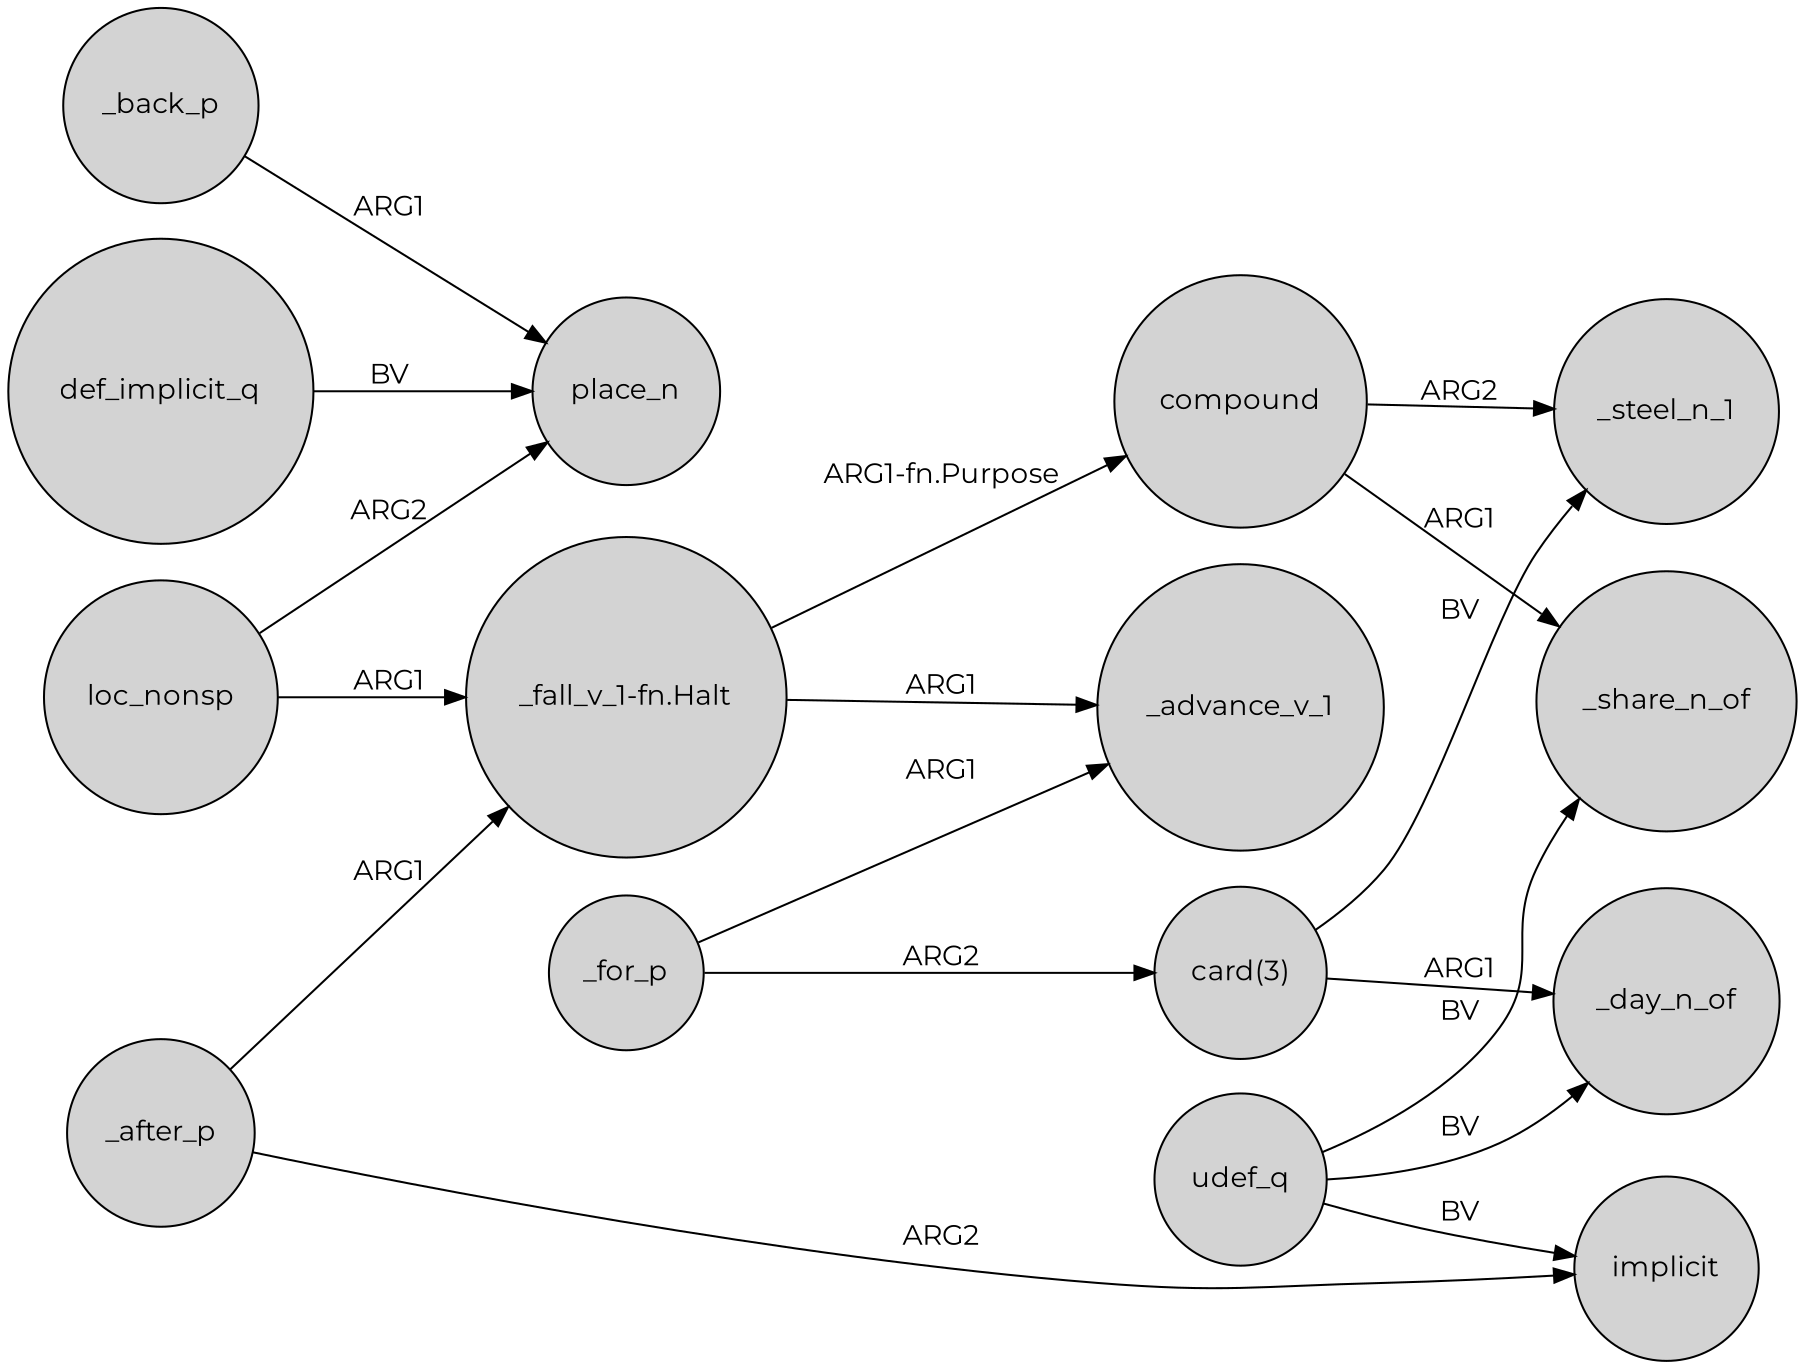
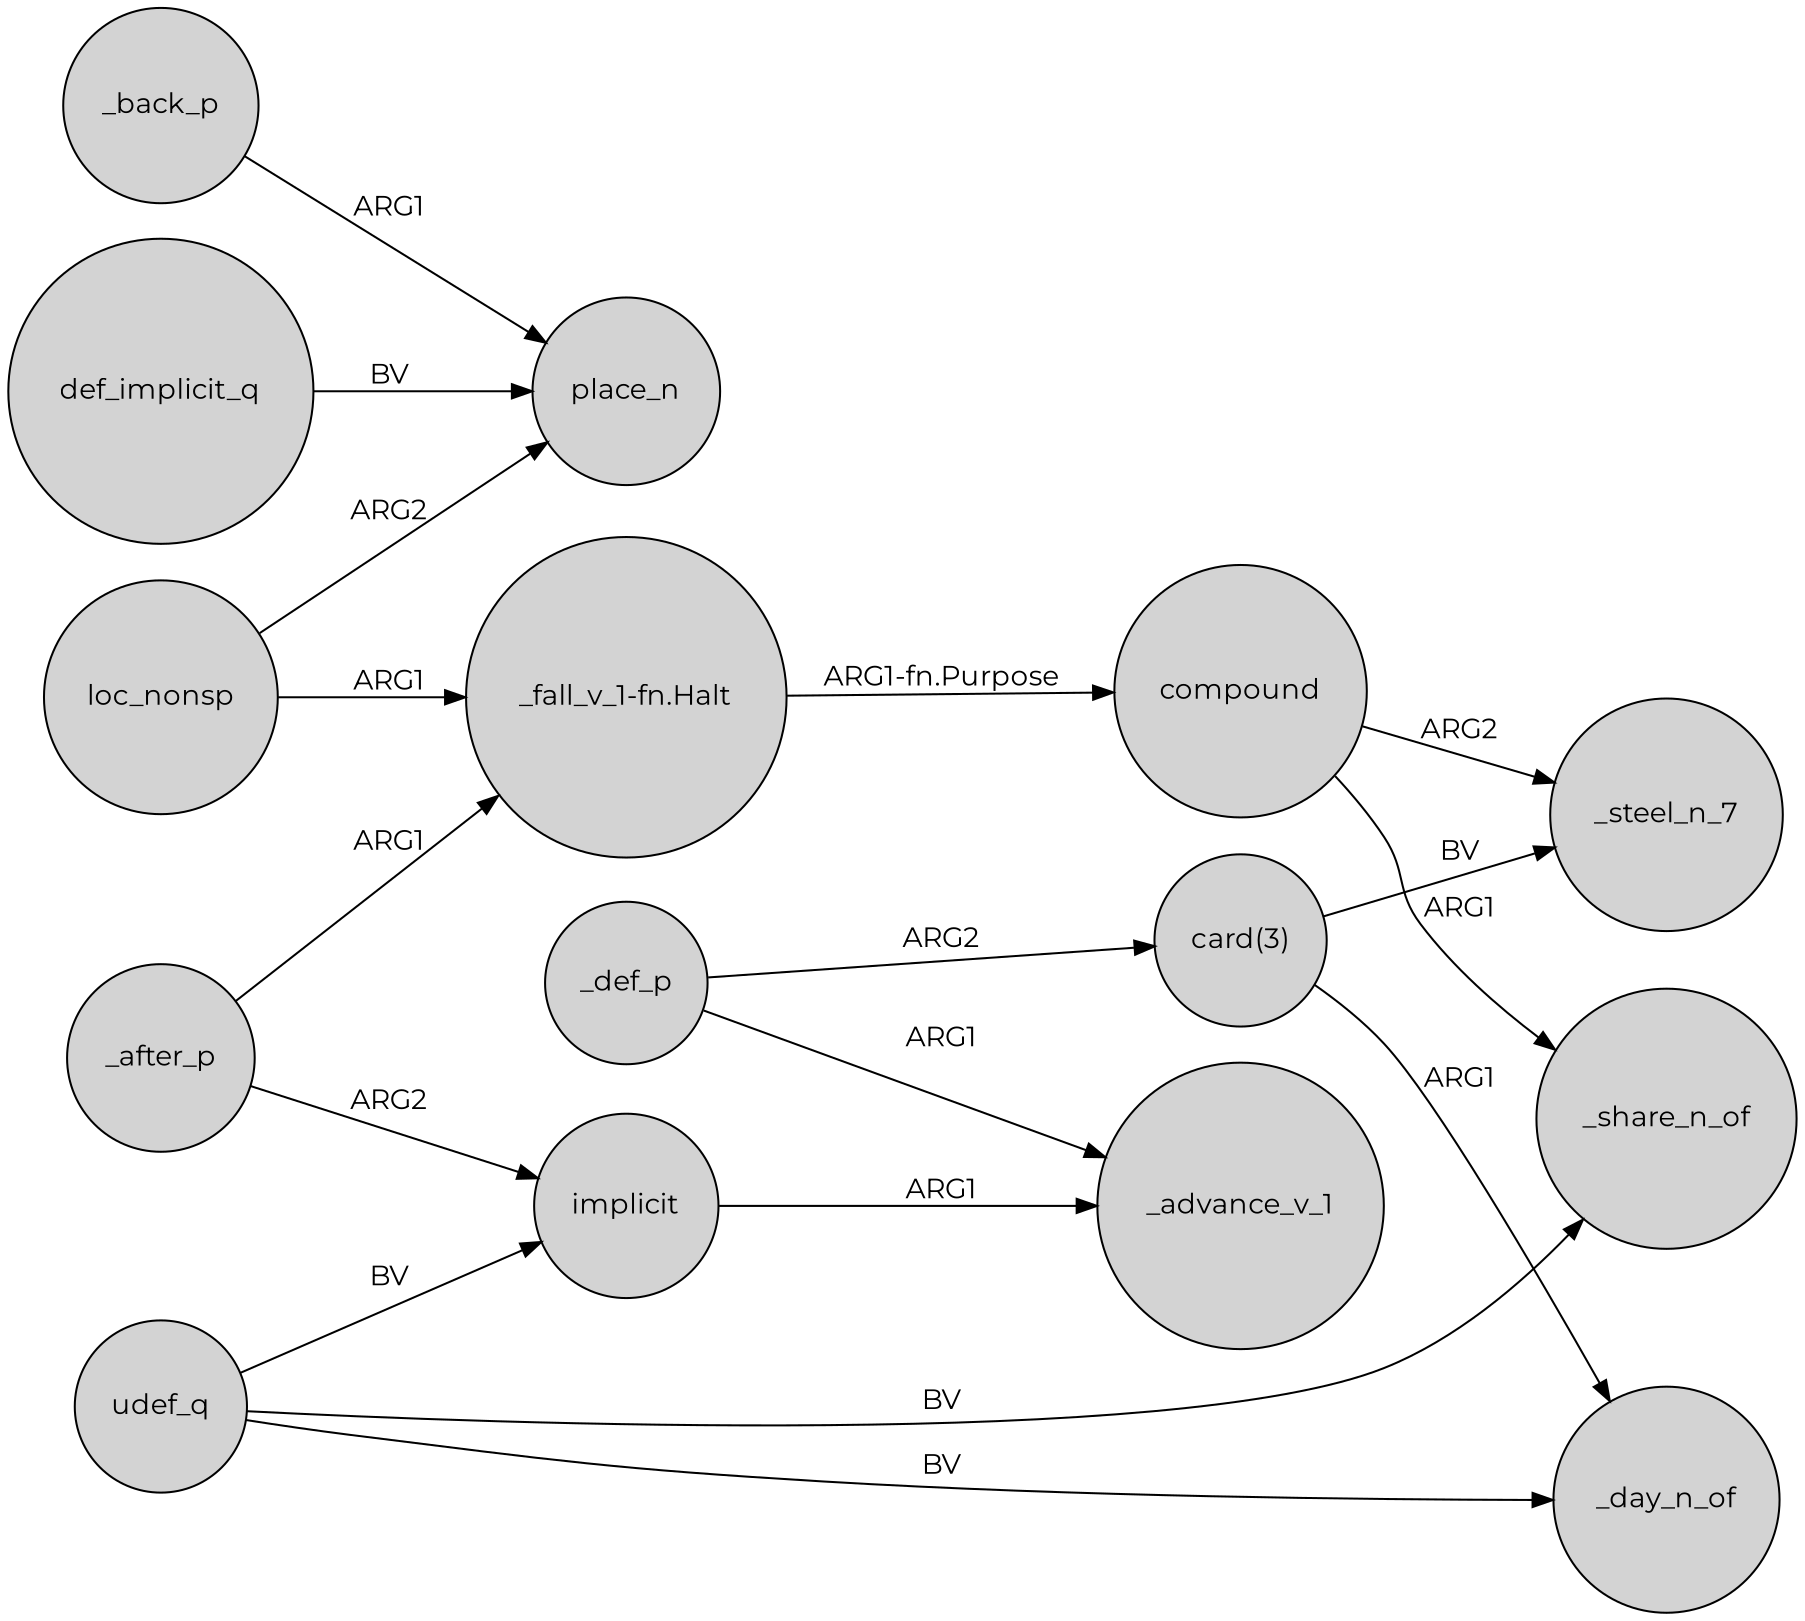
node "_steel_n_1": label "_steel_n_1" -> "_steel_n_7"
edge "_fall_v_1-fn.Halt" -> "_advance_v_1": now "implicit" -> "_advance_v_1"
node "_for_p": label "_for_p" -> "_def_p"
